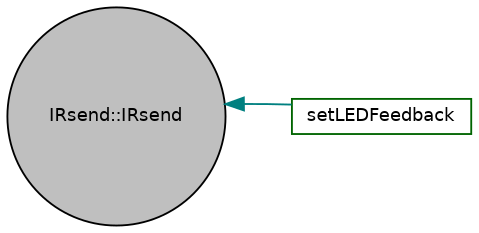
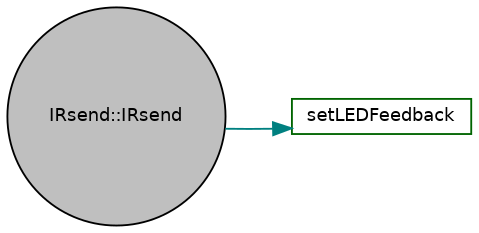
edge "setLEDFeedback" -> "IRsend::IRsend": reversed
